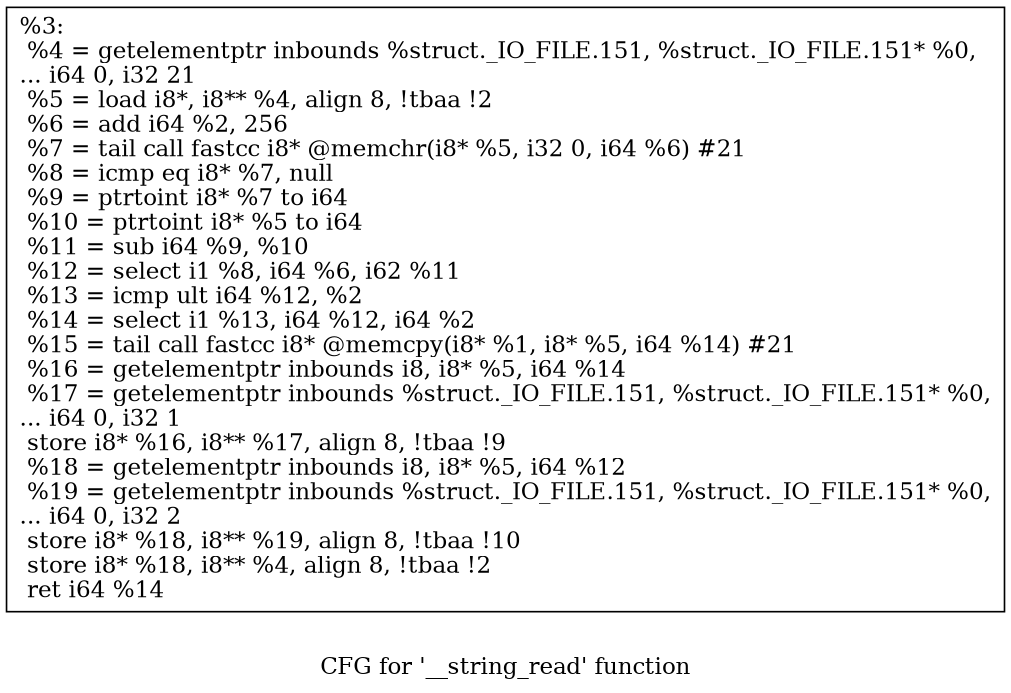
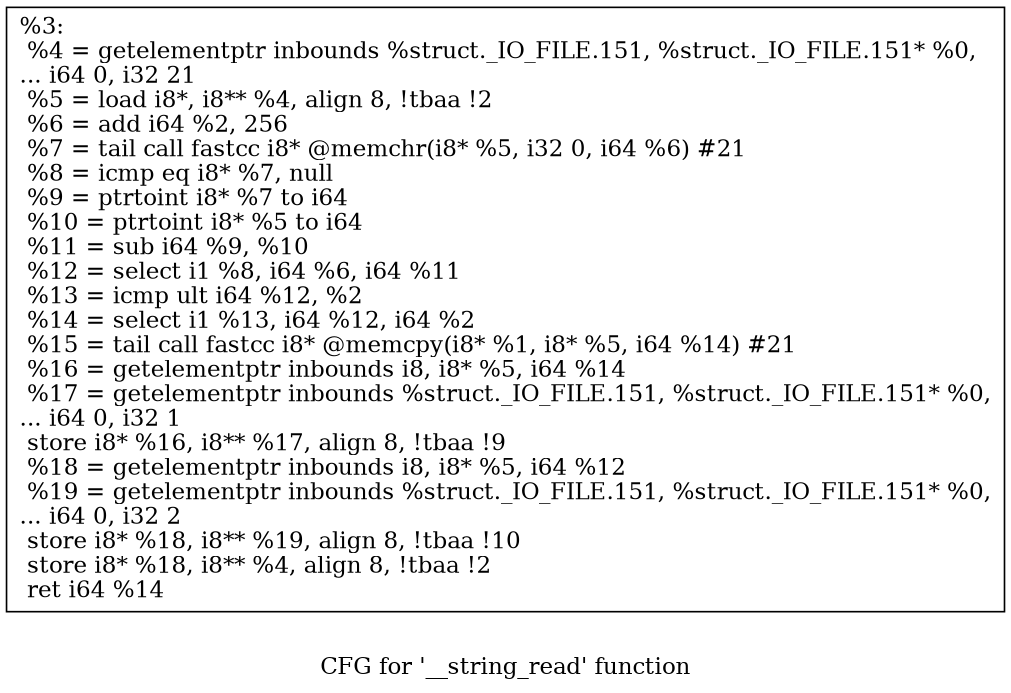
node "%3:": text "%12 = select i1 %8, i64 %6, i62 %11" -> "%12 = select i1 %8, i64 %6, i64 %11"
